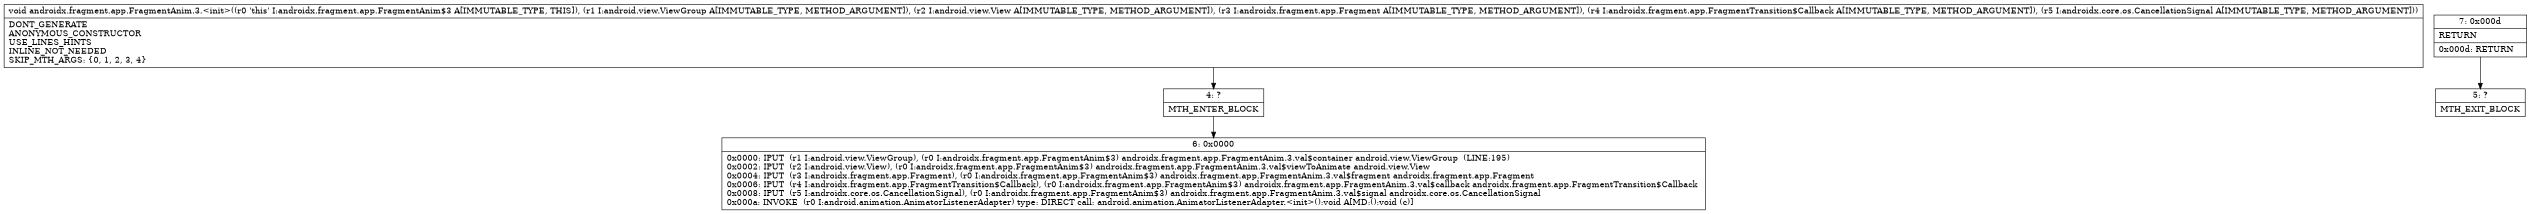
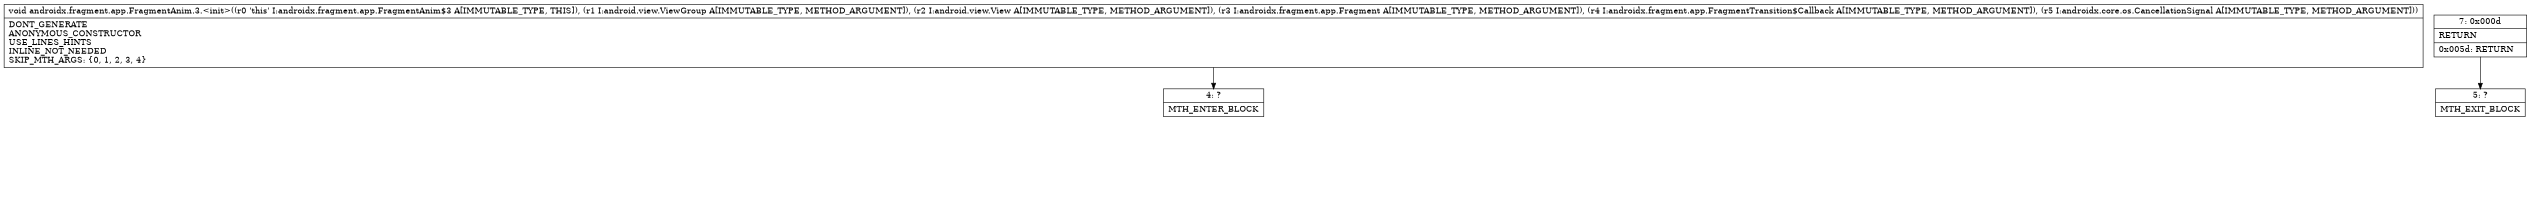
node "7: 0x000d": text "0x000d: RETURN" -> "0x005d: RETURN"
node "6: 0x0000": removed
